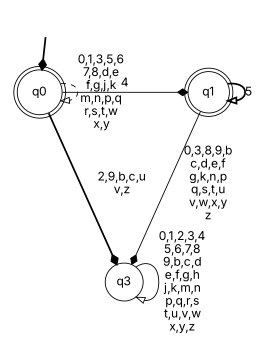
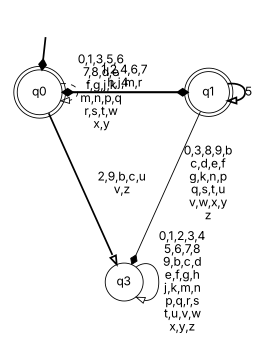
edge "q0" -> "q1": style solid -> bold
edge "q1" -> "q0": added, label "1,2,4,6,7 h,j,m,r"
edge "q0" -> "q3": arrowhead diamond -> onormal
